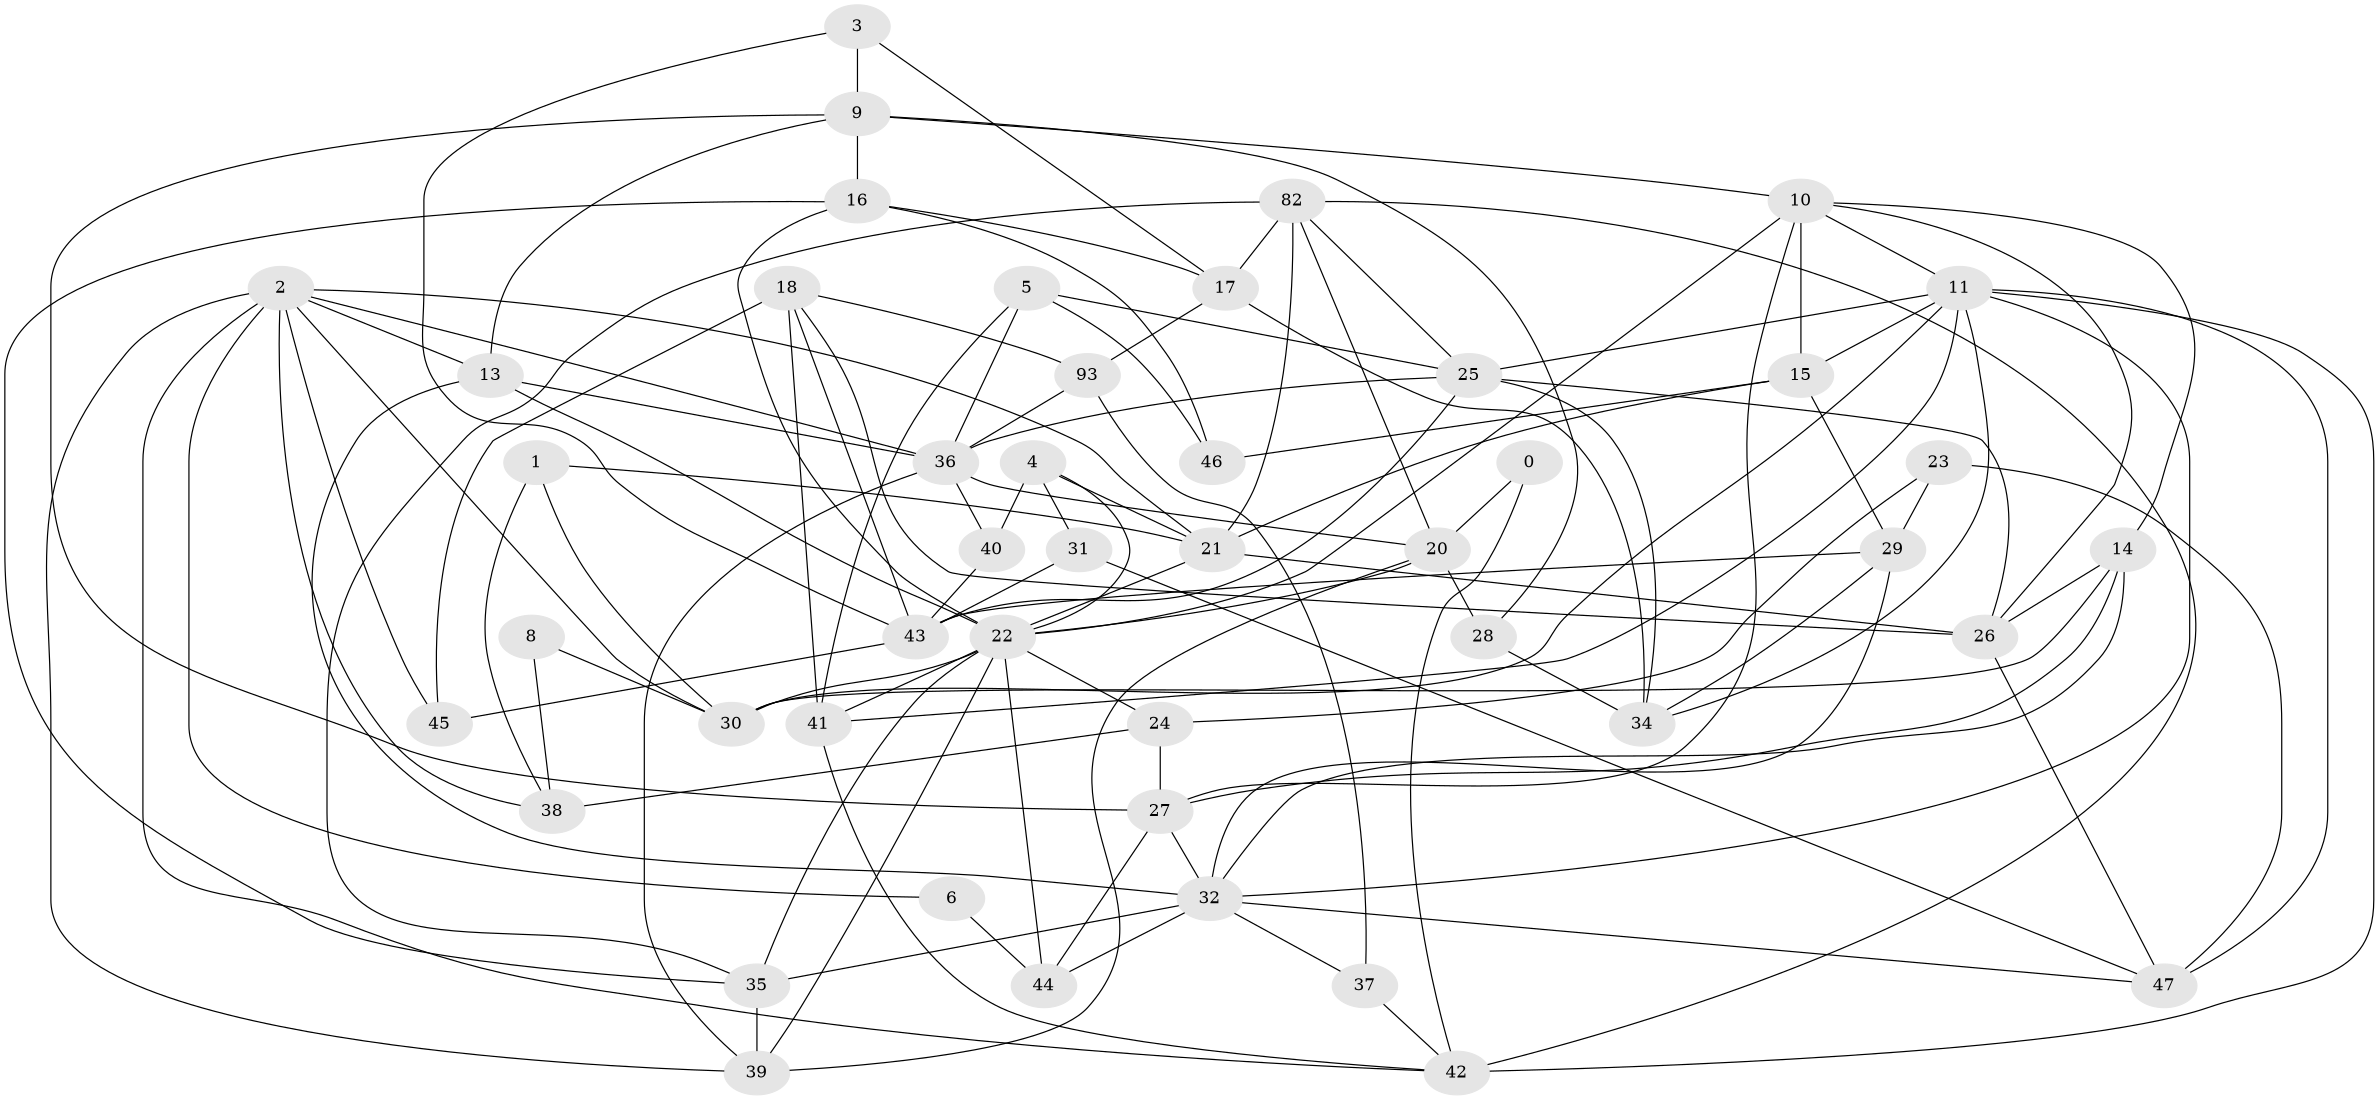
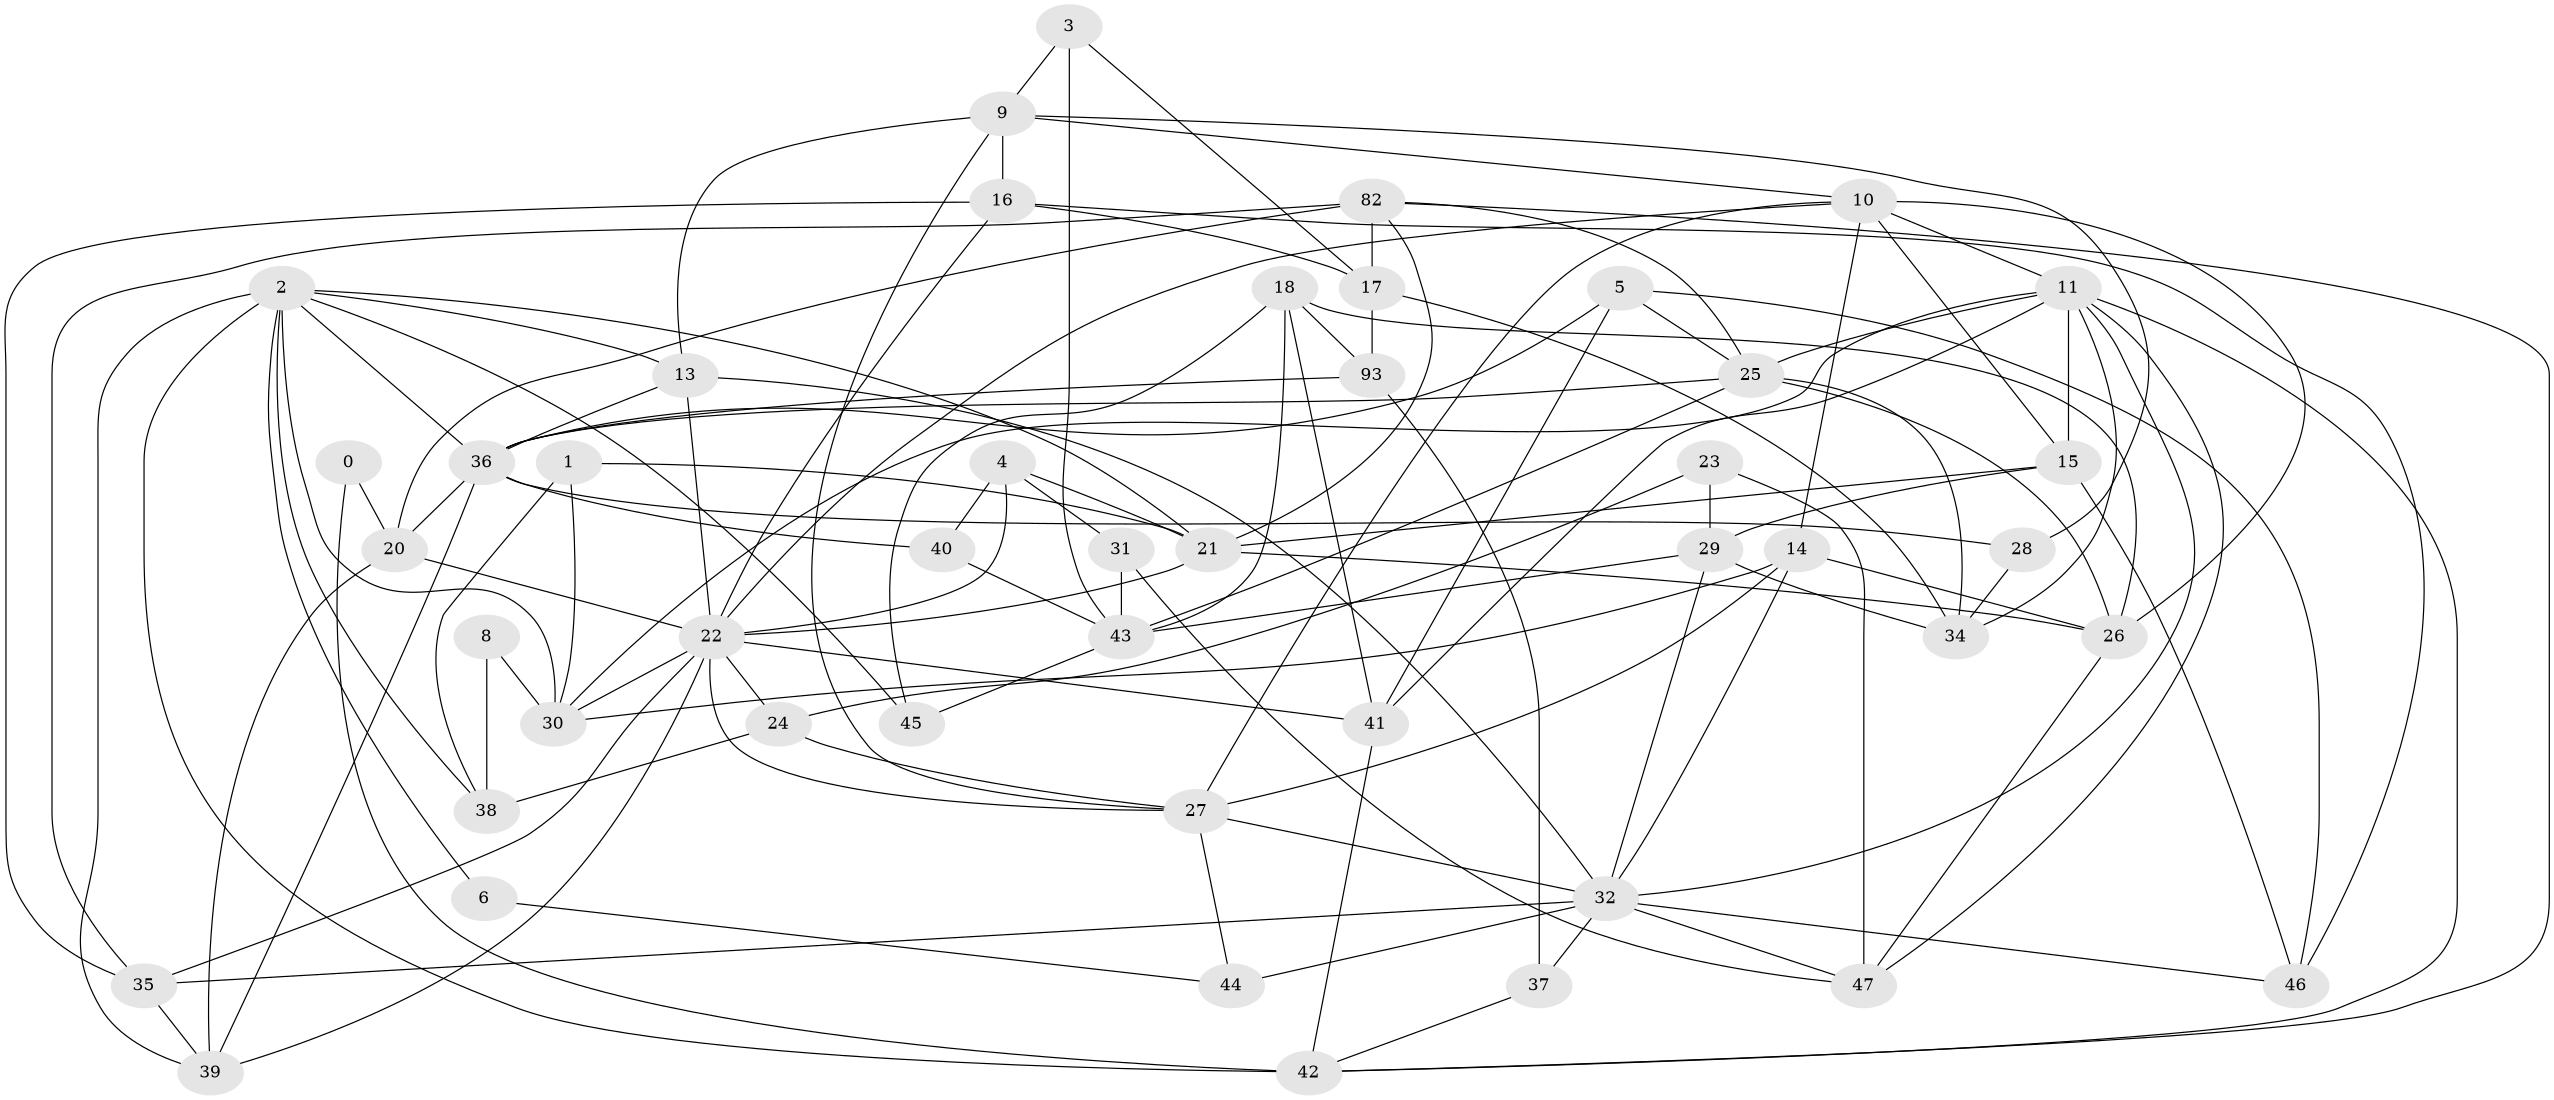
edge "20" -- "28": now "36" -- "28"
edge "22" -- "44": now "22" -- "27"
edge "32" -- "46": added
